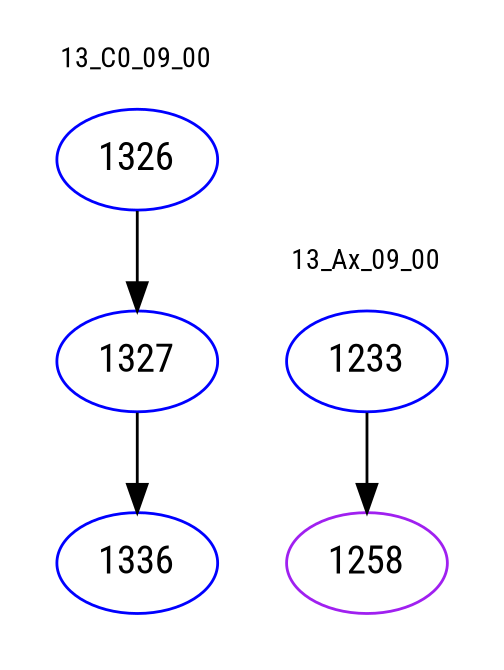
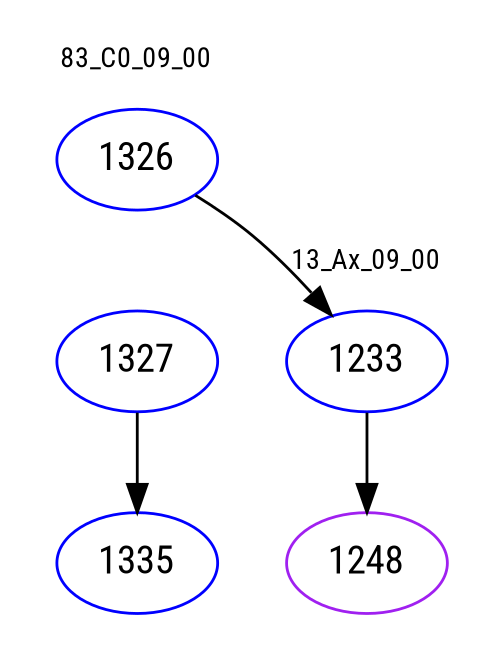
cluster "13_C0_09_00": label "13_C0_09_00" -> "83_C0_09_00"
edge "1326" -> "1327": now "1326" -> "1233"
node "1336": label "1336" -> "1335"
node "1258": label "1258" -> "1248"
